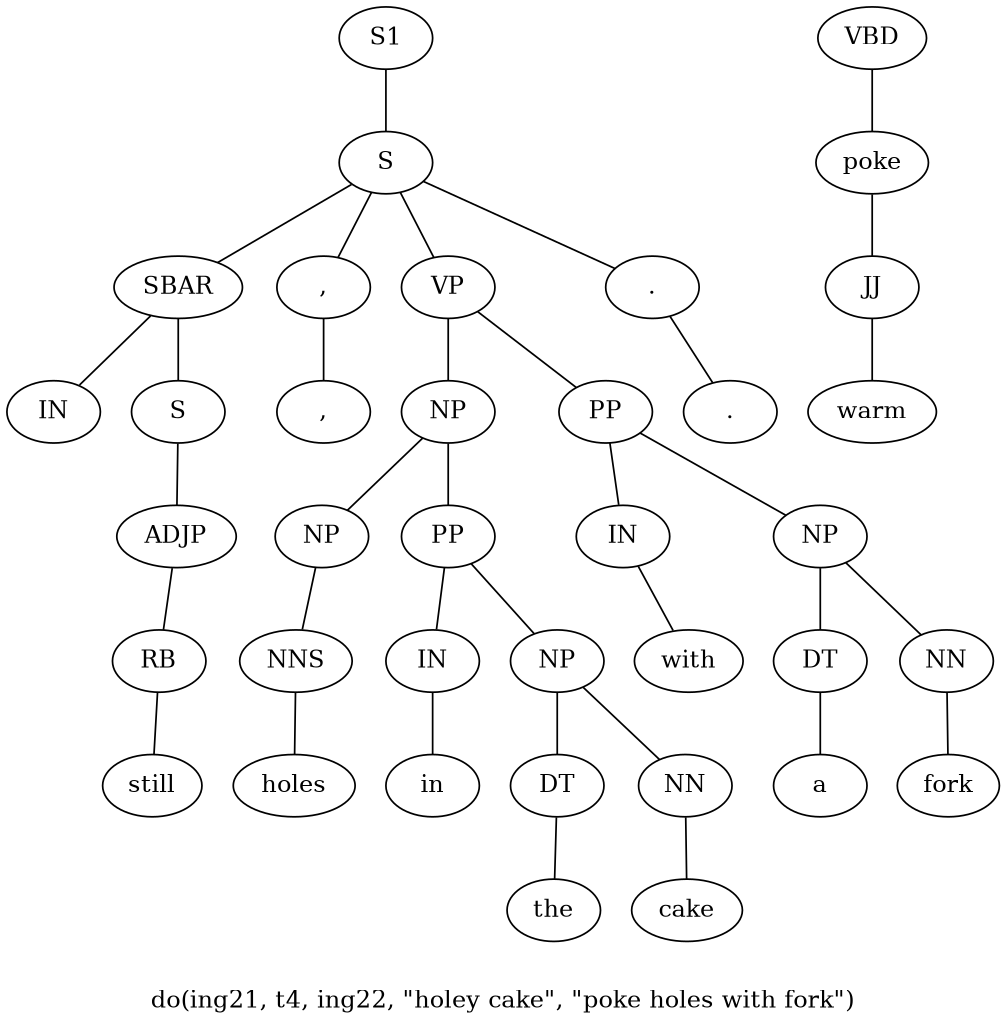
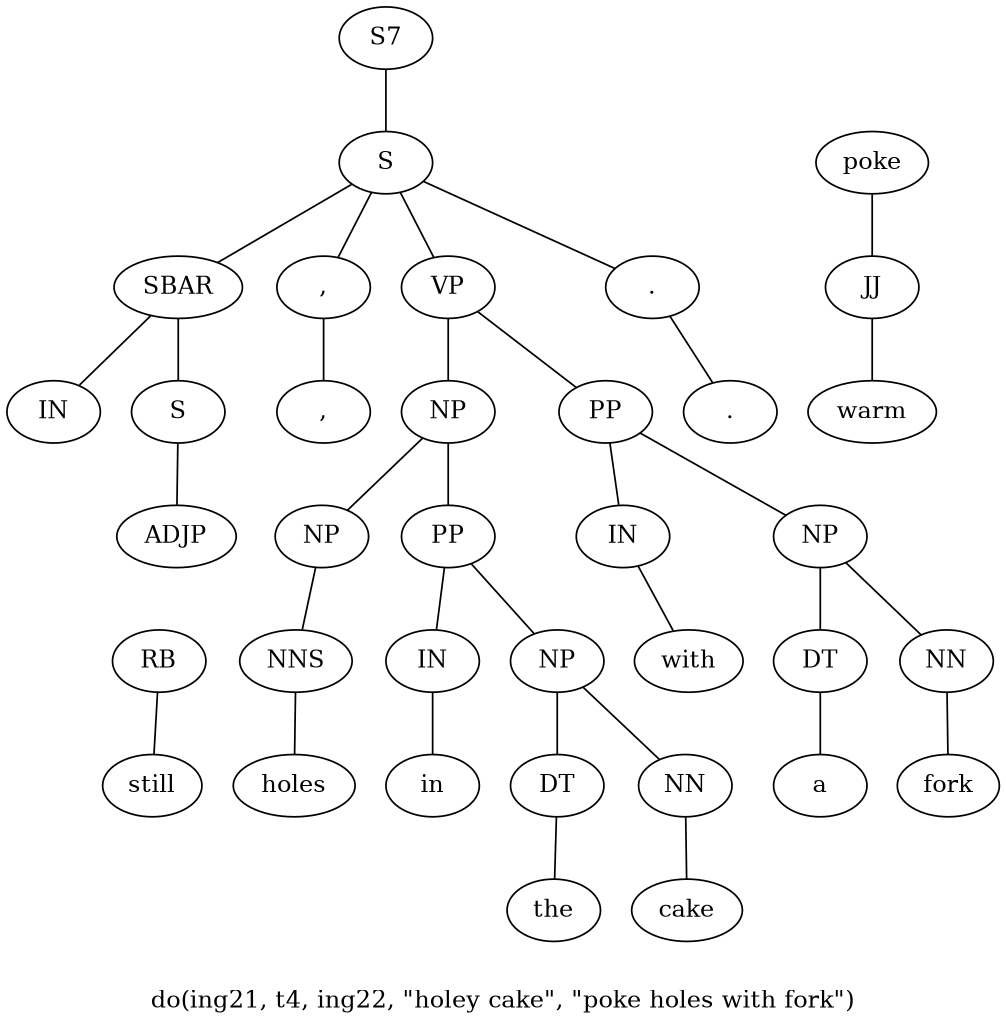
node "S1": label "S1" -> "S7"
node "VBD": removed
edge "ADJP" -- "RB": removed
